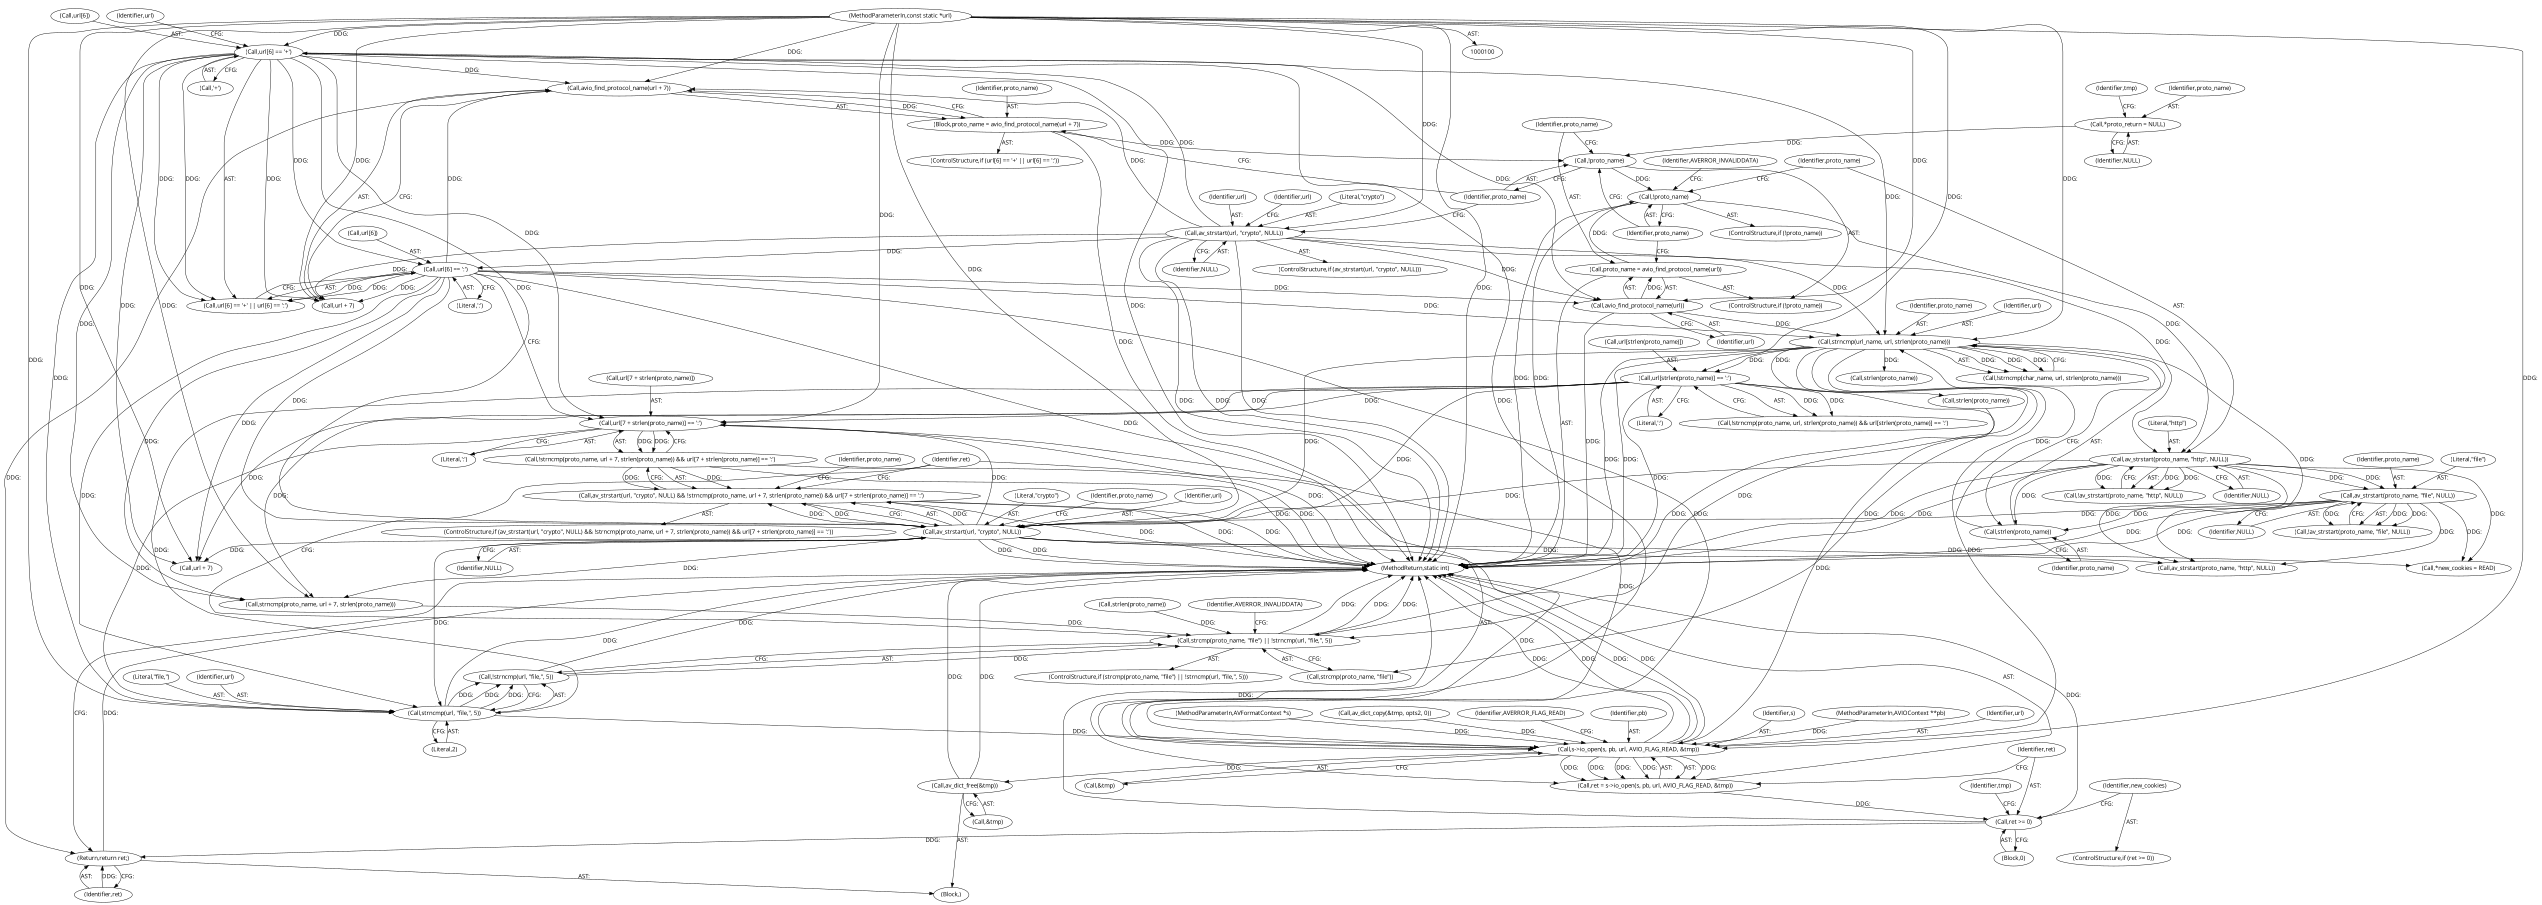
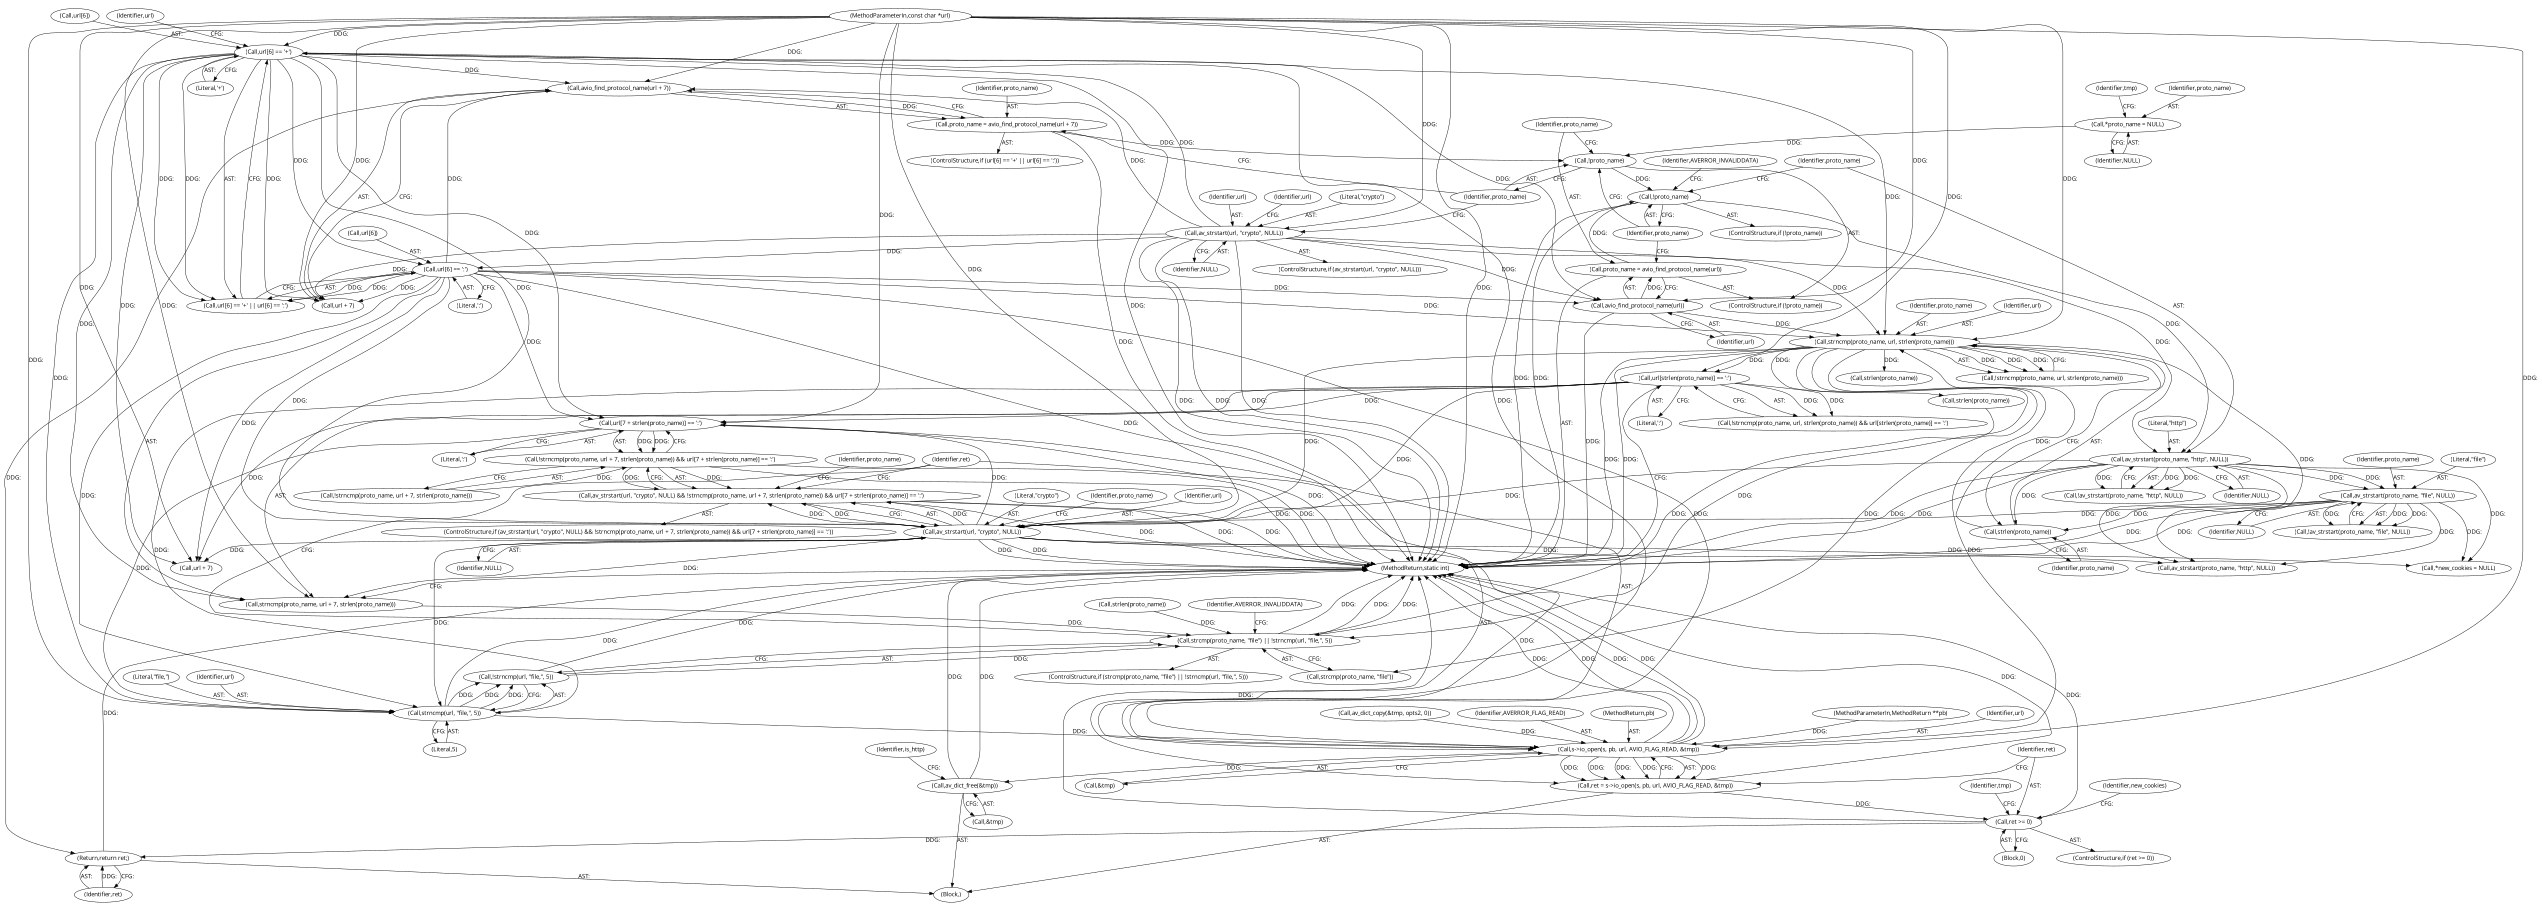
node "(MethodParameterIn,const static *url)": label "(MethodParameterIn,const static *url)" -> "(MethodParameterIn,const char *url)"
node "1000100": removed
node "(Call,'+')": label "(Call,'+')" -> "(Literal,'+')"
node "(Block,proto_name = avio_find_protocol_name(url + 7))": label "(Block,proto_name = avio_find_protocol_name(url + 7))" -> "(Call,proto_name = avio_find_protocol_name(url + 7))"
node "(Call,*proto_return = NULL)": label "(Call,*proto_return = NULL)" -> "(Call,*proto_name = NULL)"
edge "(Call,url[6] == '+' || url[6] == ':')" -> "(Call,url[6] == '+')": added, label "CFG:"
edge "(Call,proto_name = avio_find_protocol_name(url))" -> "(Call,avio_find_protocol_name(url))": label "AST: " -> "CFG: "
edge "(Call,url[6] == ':')" -> "(Call,url[7 + strlen(proto_name)] == ':')": label "CFG: " -> "DDG: "
node "(Call,url[strlen(proto_name)])": removed
node "(Call,strncmp(url_name, url, strlen(proto_name)))": label "(Call,strncmp(url_name, url, strlen(proto_name)))" -> "(Call,strncmp(proto_name, url, strlen(proto_name)))"
node "(Call,url[7 + strlen(proto_name)])": removed
node "(Call,!strncmp(char_name, url, strlen(proto_name)))": label "(Call,!strncmp(char_name, url, strlen(proto_name)))" -> "(Call,!strncmp(proto_name, url, strlen(proto_name)))"
edge "(Call,url[6] == ':')" -> "(Call,strncmp(proto_name, url + 7, strlen(proto_name)))": label "DDG: " -> "AST: "
edge "(Call,url[strlen(proto_name)] == ':')" -> "(Call,s->io_open(s, pb, url, AVIO_FLAG_READ, &tmp))": removed, label "DDG:"
edge "(Call,url[strlen(proto_name)] == ':')" -> "(MethodReturn,static int)": label "DDG: " -> "CFG: "
edge "(Call,url[strlen(proto_name)] == ':')" -> "(Call,strncmp(proto_name, url + 7, strlen(proto_name)))": label "DDG: " -> "AST: "
node "(Call,!strncmp(proto_name, url + 7, strlen(proto_name)))": added
node "(Call,*new_cookies = READ)": label "(Call,*new_cookies = READ)" -> "(Call,*new_cookies = NULL)"
edge "(MethodReturn,static int)" -> "(Return,return ret;)": now "(MethodReturn,static int)" -> "(Call,strncmp(proto_name, url + 7, strlen(proto_name)))"
edge "(Call,url[7 + strlen(proto_name)] == ':')" -> "(Call,s->io_open(s, pb, url, AVIO_FLAG_READ, &tmp))": label "DDG: " -> "AST: "
edge "(Call,ret = s->io_open(s, pb, url, AVIO_FLAG_READ, &tmp))" -> "(MethodReturn,static int)": label "AST: " -> "DDG: "
node "(MethodParameterIn,AVFormatContext *s)": removed
node "(Identifier,pb)": label "(Identifier,pb)" -> "(MethodReturn,pb)"
node "(Identifier,s)": removed
node "(MethodParameterIn,AVIOContext **pb)": label "(MethodParameterIn,AVIOContext **pb)" -> "(MethodParameterIn,MethodReturn **pb)"
edge "(Identifier,AVERROR_FLAG_READ)" -> "(Call,s->io_open(s, pb, url, AVIO_FLAG_READ, &tmp))": label "CFG: " -> "AST: "
node "(Literal,2)": label "(Literal,2)" -> "(Literal,5)"
node "(Identifier,is_http)": added
edge "(Call,ret = s->io_open(s, pb, url, AVIO_FLAG_READ, &tmp))" -> "(Call,s->io_open(s, pb, url, AVIO_FLAG_READ, &tmp))": label "AST: " -> "CFG: "
edge "(Identifier,new_cookies)" -> "(ControlStructure,if (ret >= 0))": now "(Call,ret >= 0)" -> "(ControlStructure,if (ret >= 0))"
edge "(Call,ret = s->io_open(s, pb, url, AVIO_FLAG_READ, &tmp))" -> "(Block,)": added, label "AST:"
